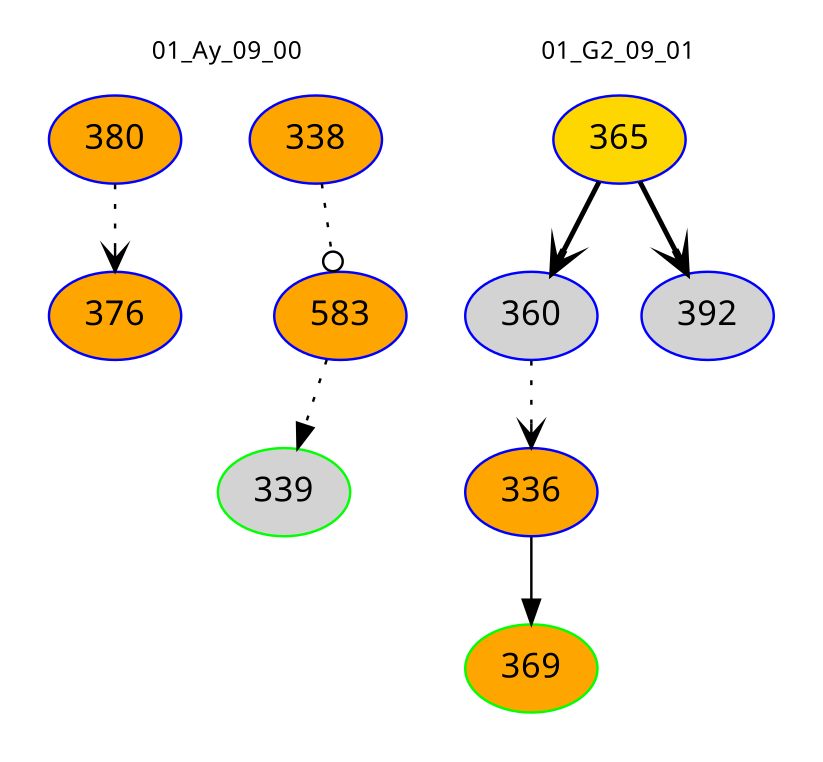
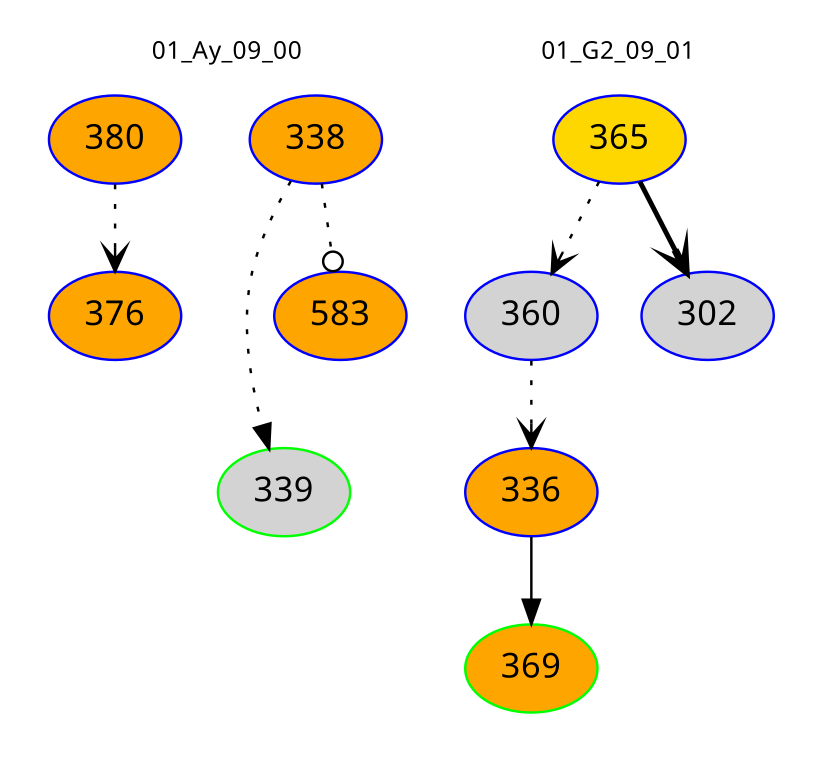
edge "365" -> "360": style bold -> dotted
node "392": label "392" -> "302"
edge "583" -> "339": now "338" -> "339"
